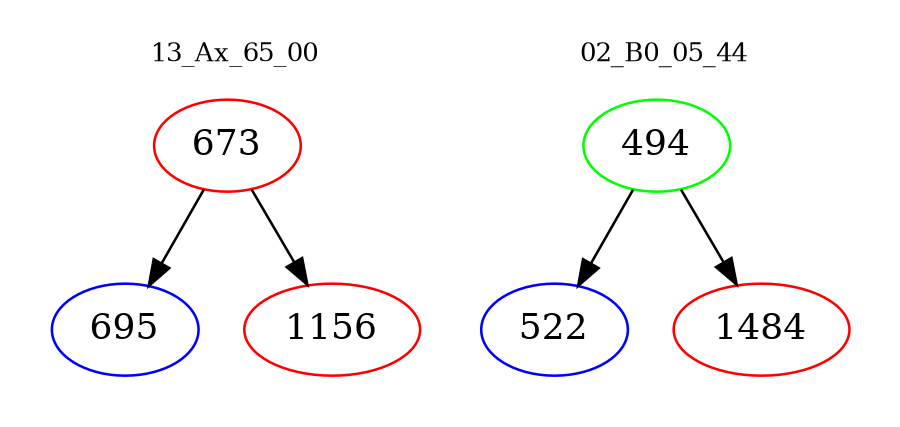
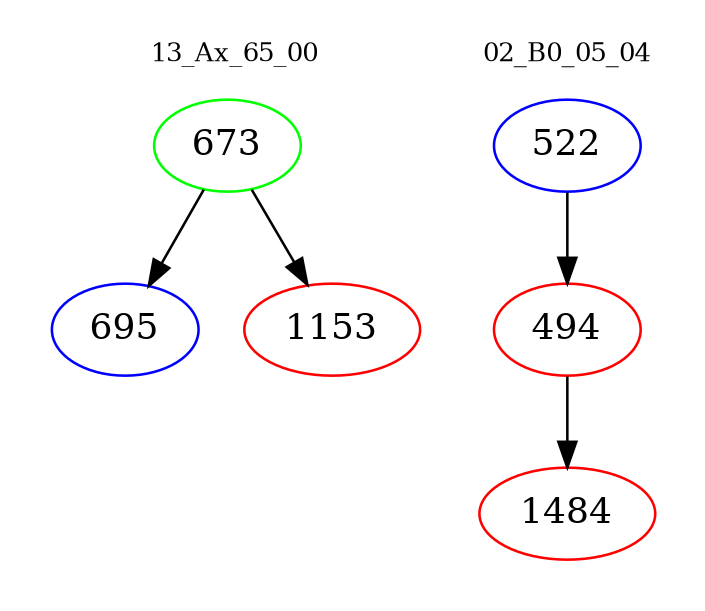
cluster "02_B0_05_44": label "02_B0_05_44" -> "02_B0_05_04"
node "673": color red -> green
node "494": color green -> red
edge "494" -> "522": reversed
node "1156": label "1156" -> "1153"
